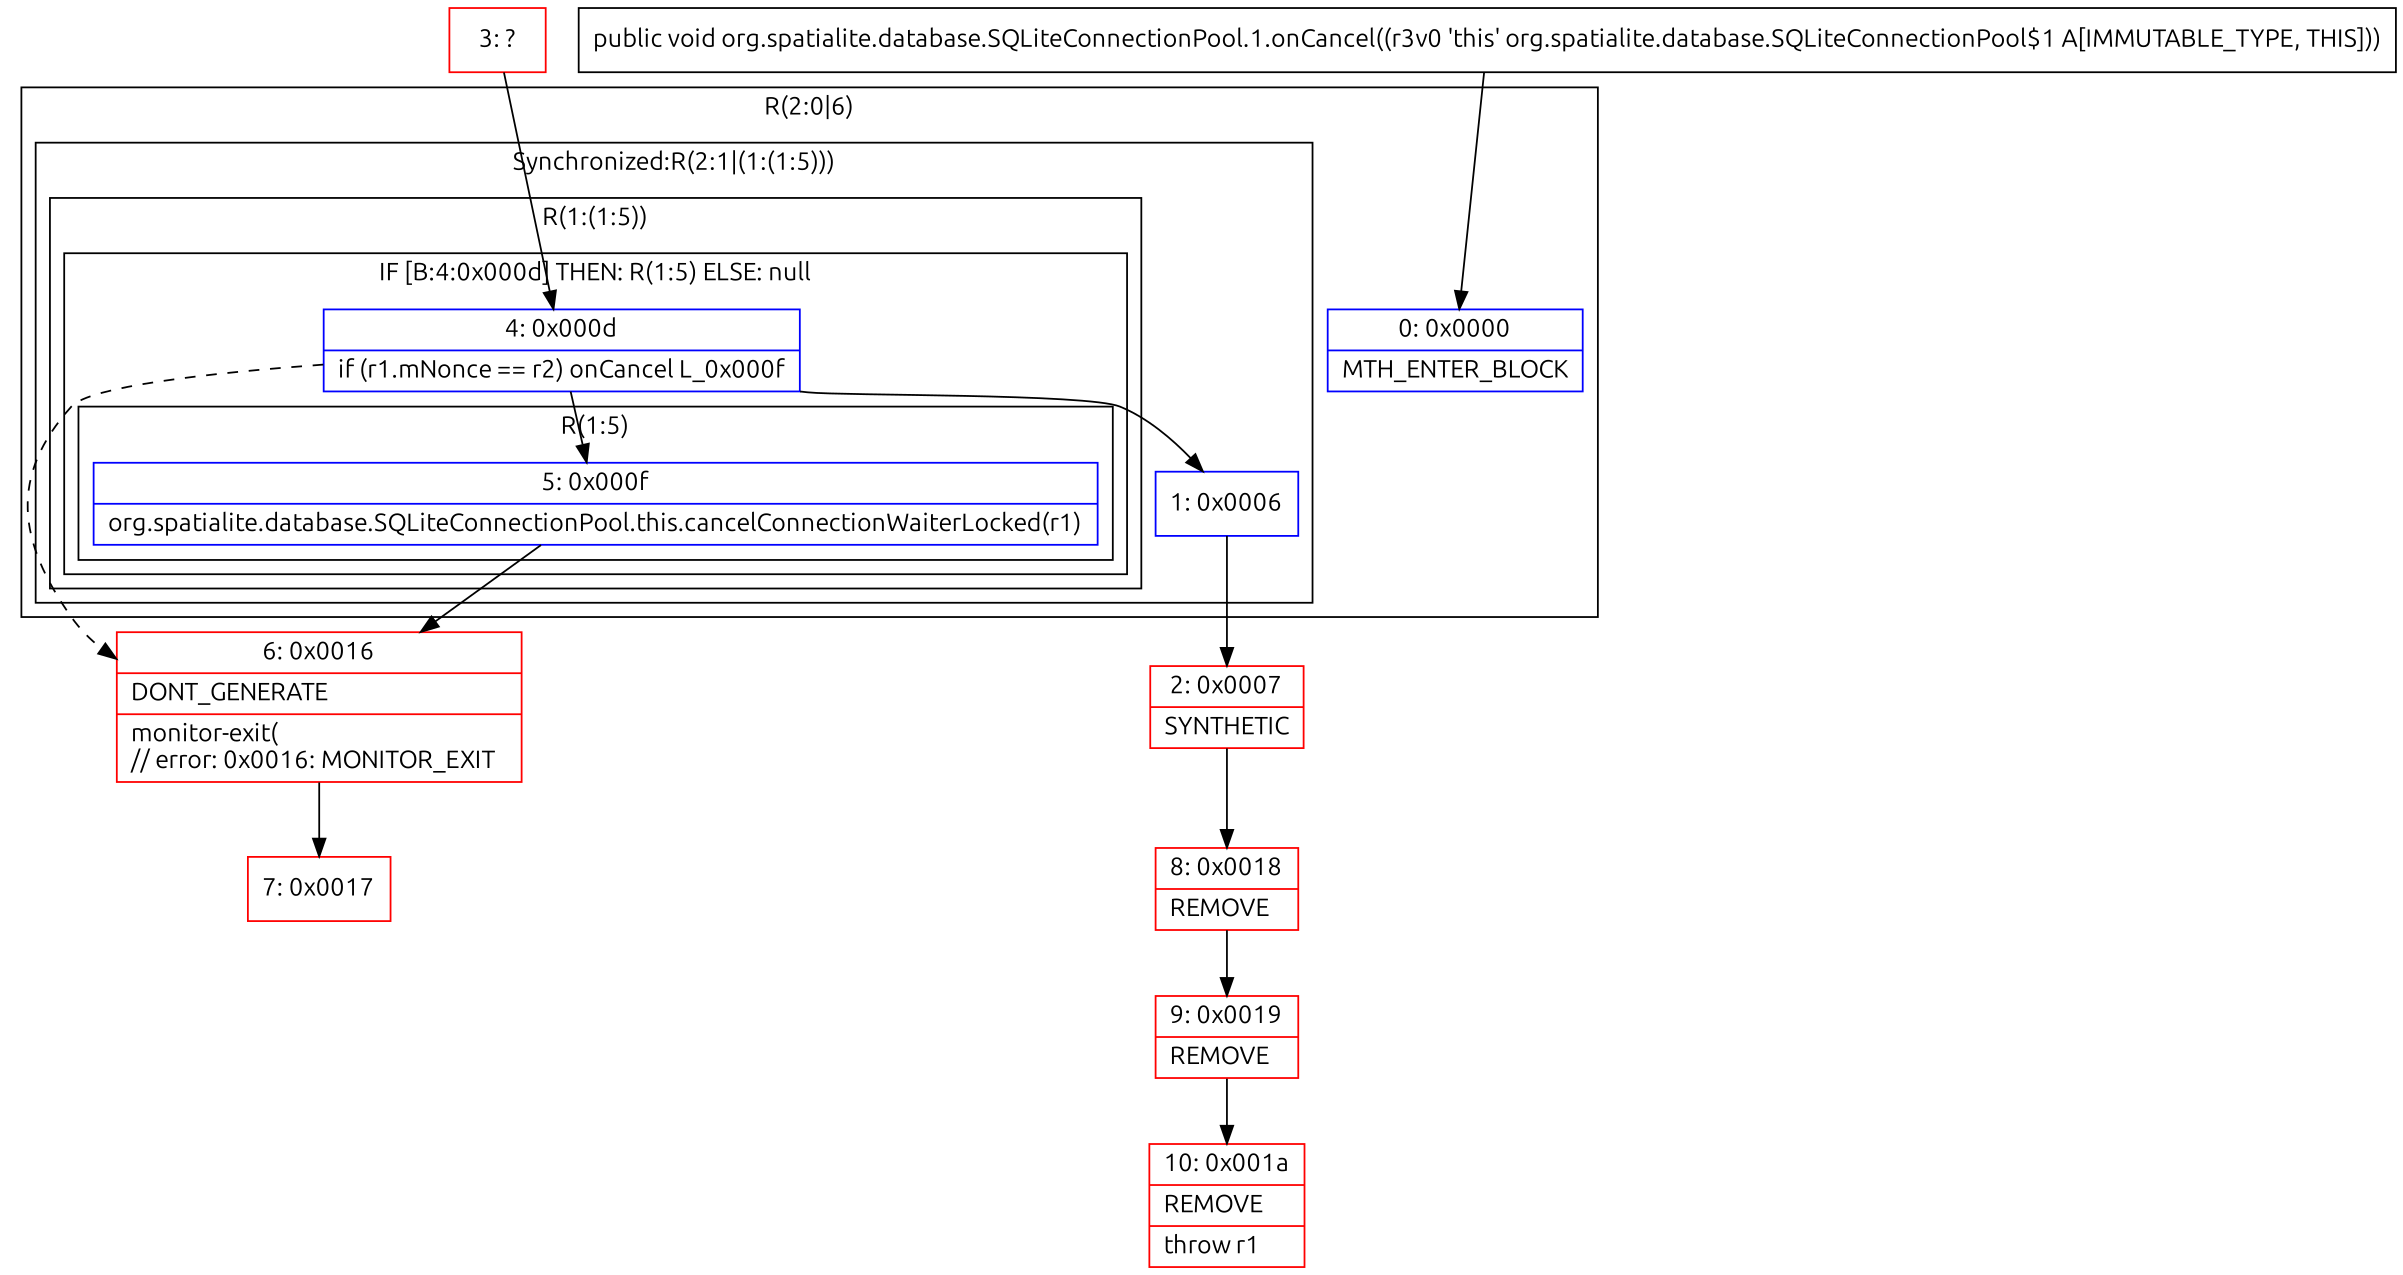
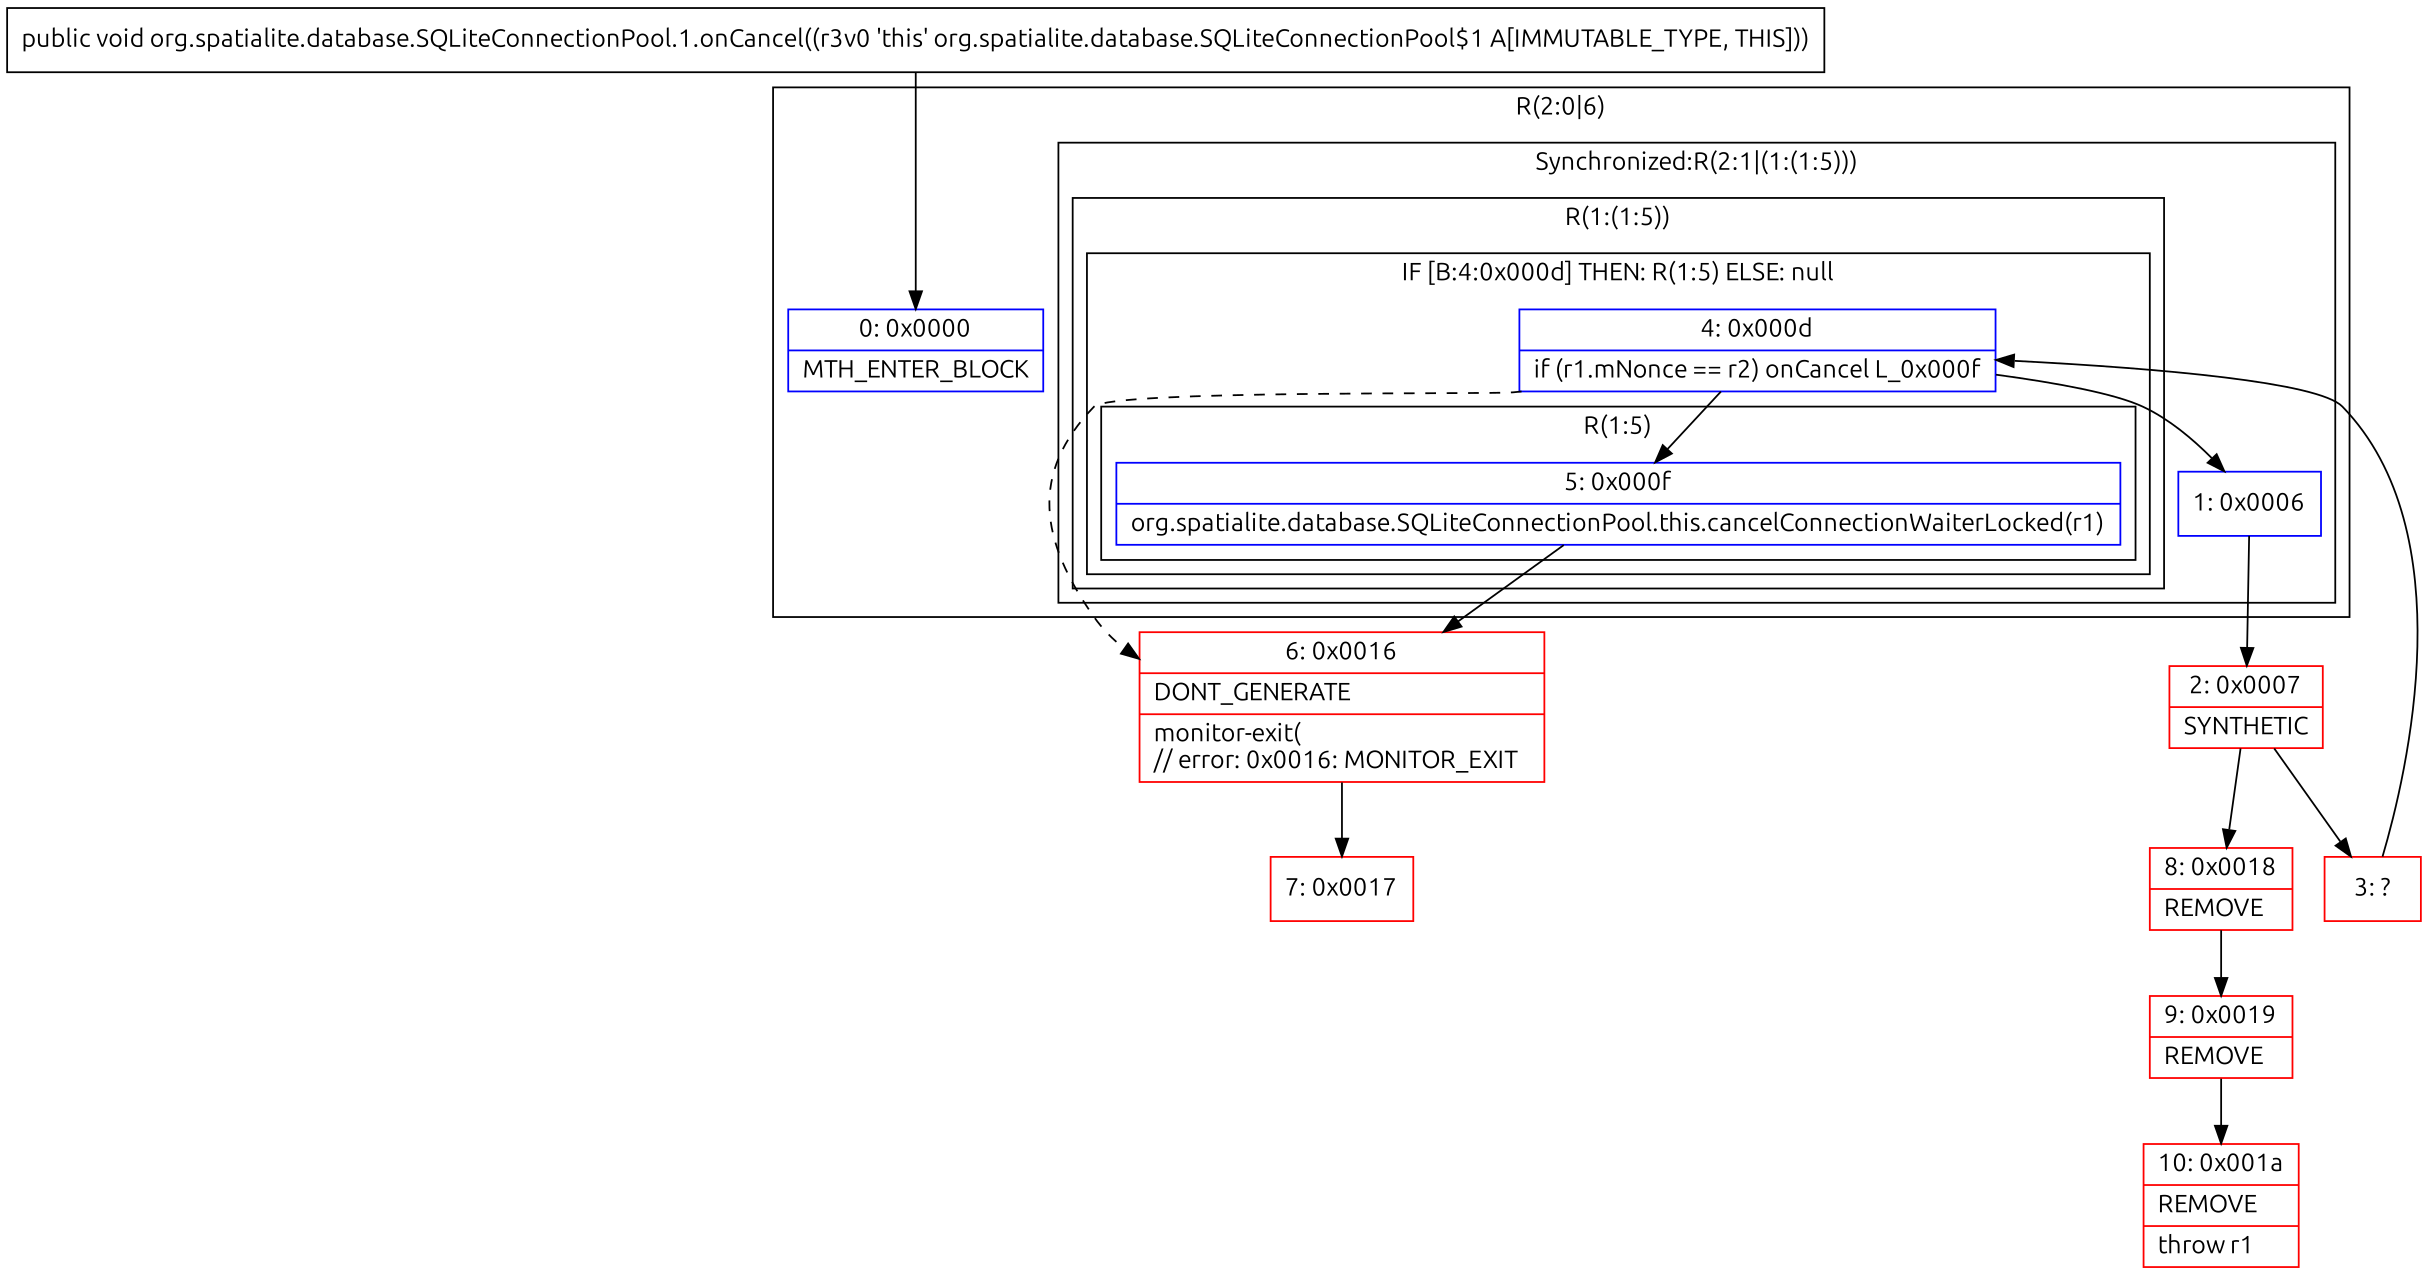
edge "2: 0x0007" -> "3: ?": added
